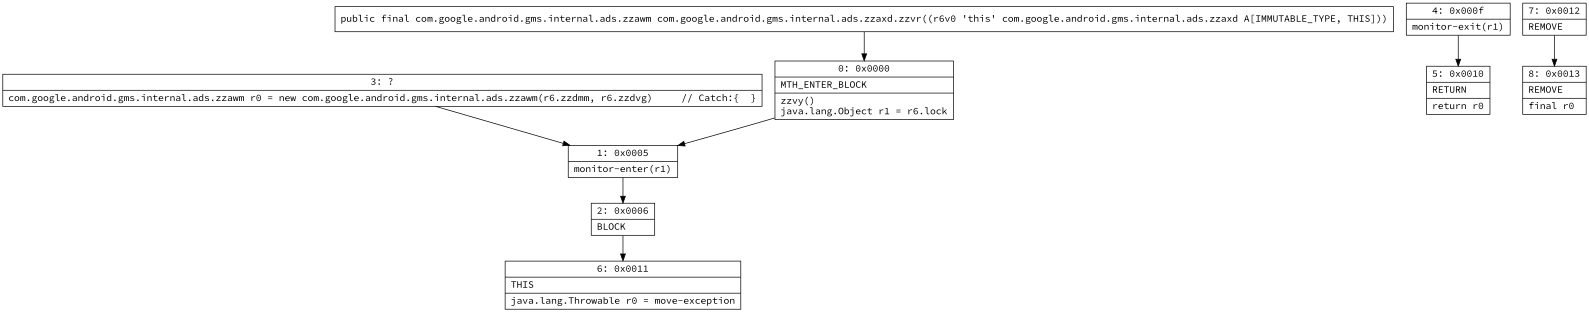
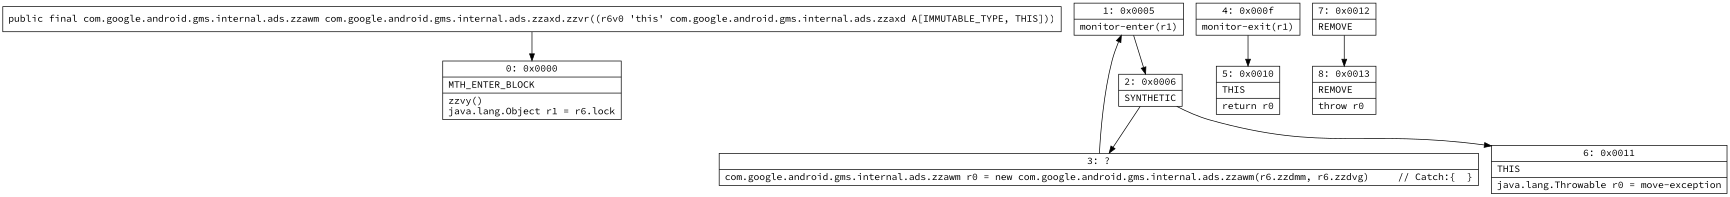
node "5: 0x0010": text "RETURN" -> "THIS"
node "8: 0x0013": text "final r0" -> "throw r0"
edge "2: 0x0006" -> "3: ?": added
edge "0: 0x0000" -> "1: 0x0005": removed
node "2: 0x0006": text "BLOCK" -> "SYNTHETIC"
